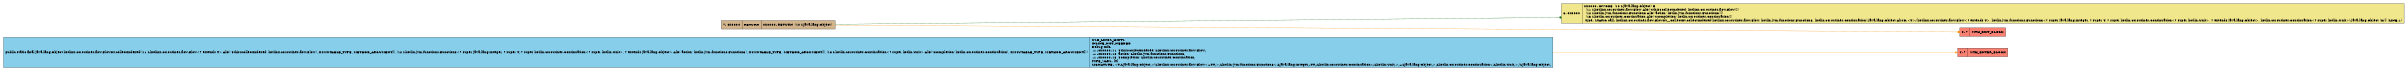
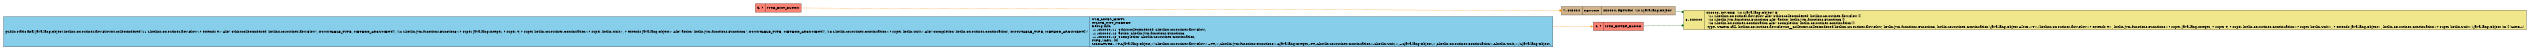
edge "4: ?" -> "6: 0x0000": added
edge "7: 0x0004" -> "5: ?": reversed
